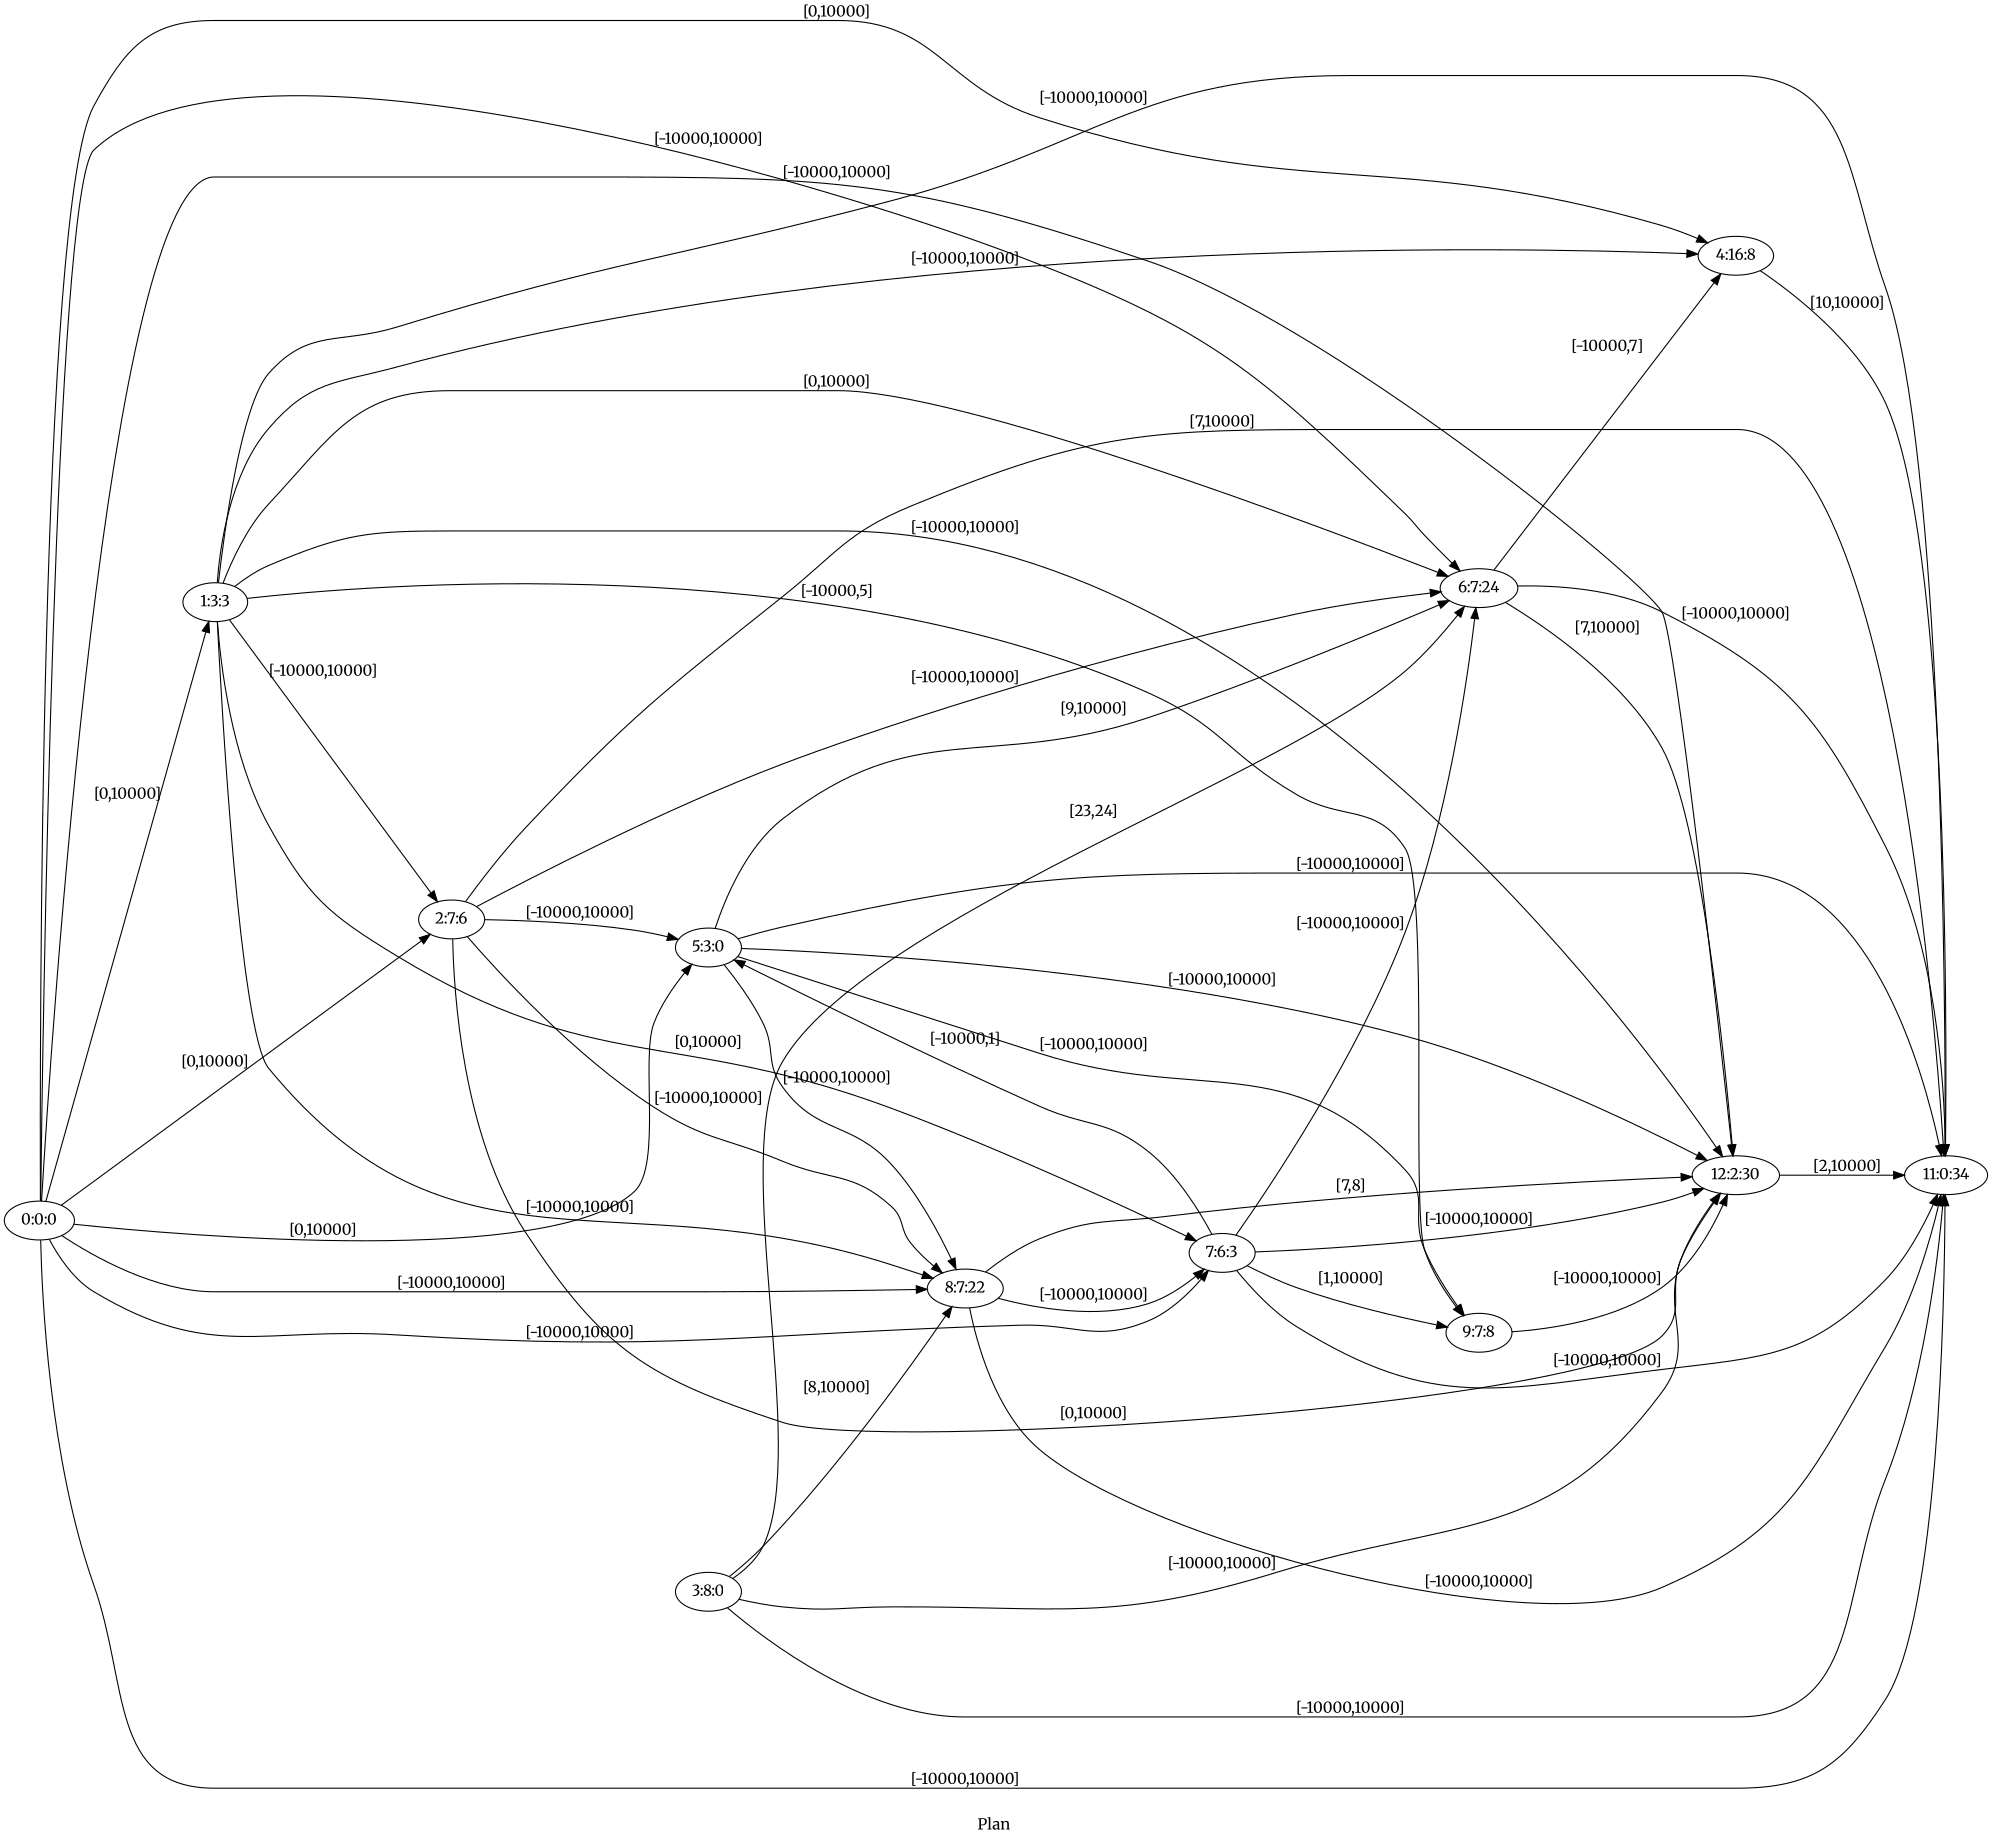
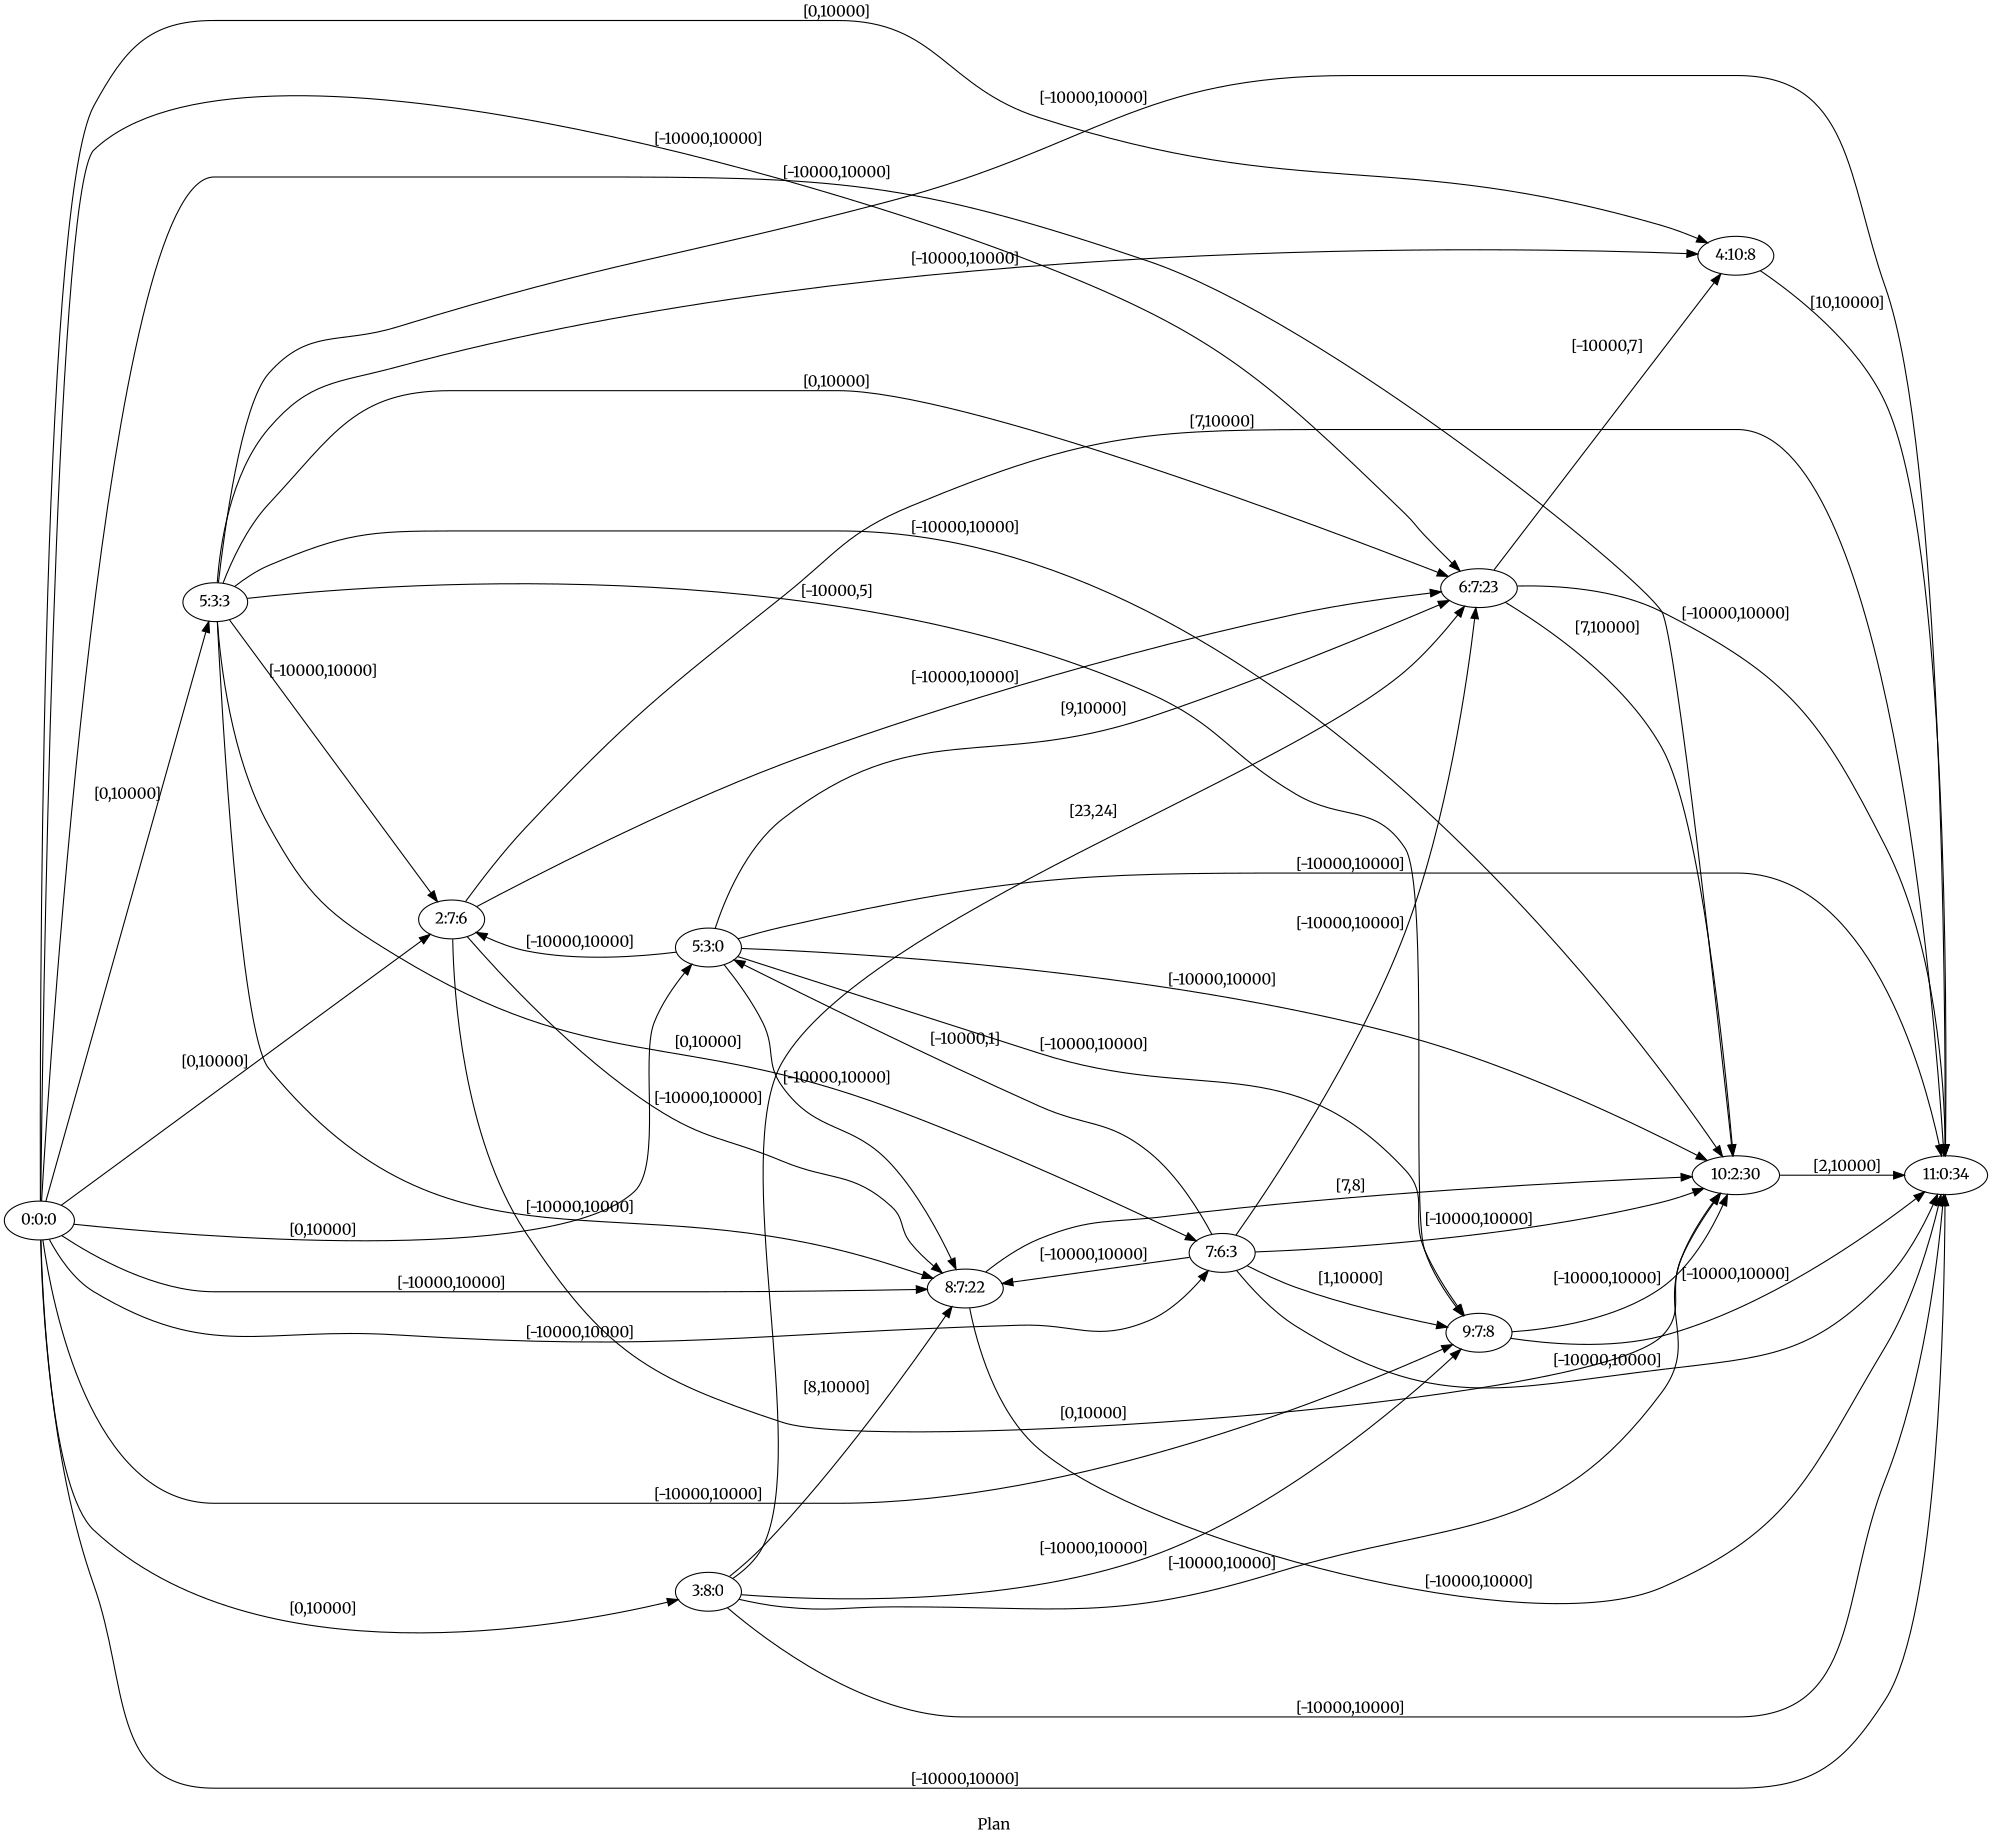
node "4:16:8": label "4:16:8" -> "4:10:8"
node "6:7:24": label "6:7:24" -> "6:7:23"
node "1:3:3": label "1:3:3" -> "5:3:3"
edge "2:7:6" -> "5:3:0": reversed
node "12:2:30": label "12:2:30" -> "10:2:30"
edge "8:7:22" -> "7:6:3": reversed
edge "9:7:8" -> "11:0:34": added, label "[-10000,10000]"
edge "0:0:0" -> "9:7:8": added, label "[-10000,10000]"
edge "3:8:0" -> "9:7:8": added, label "[-10000,10000]"
edge "0:0:0" -> "3:8:0": added, label "[0,10000]"
